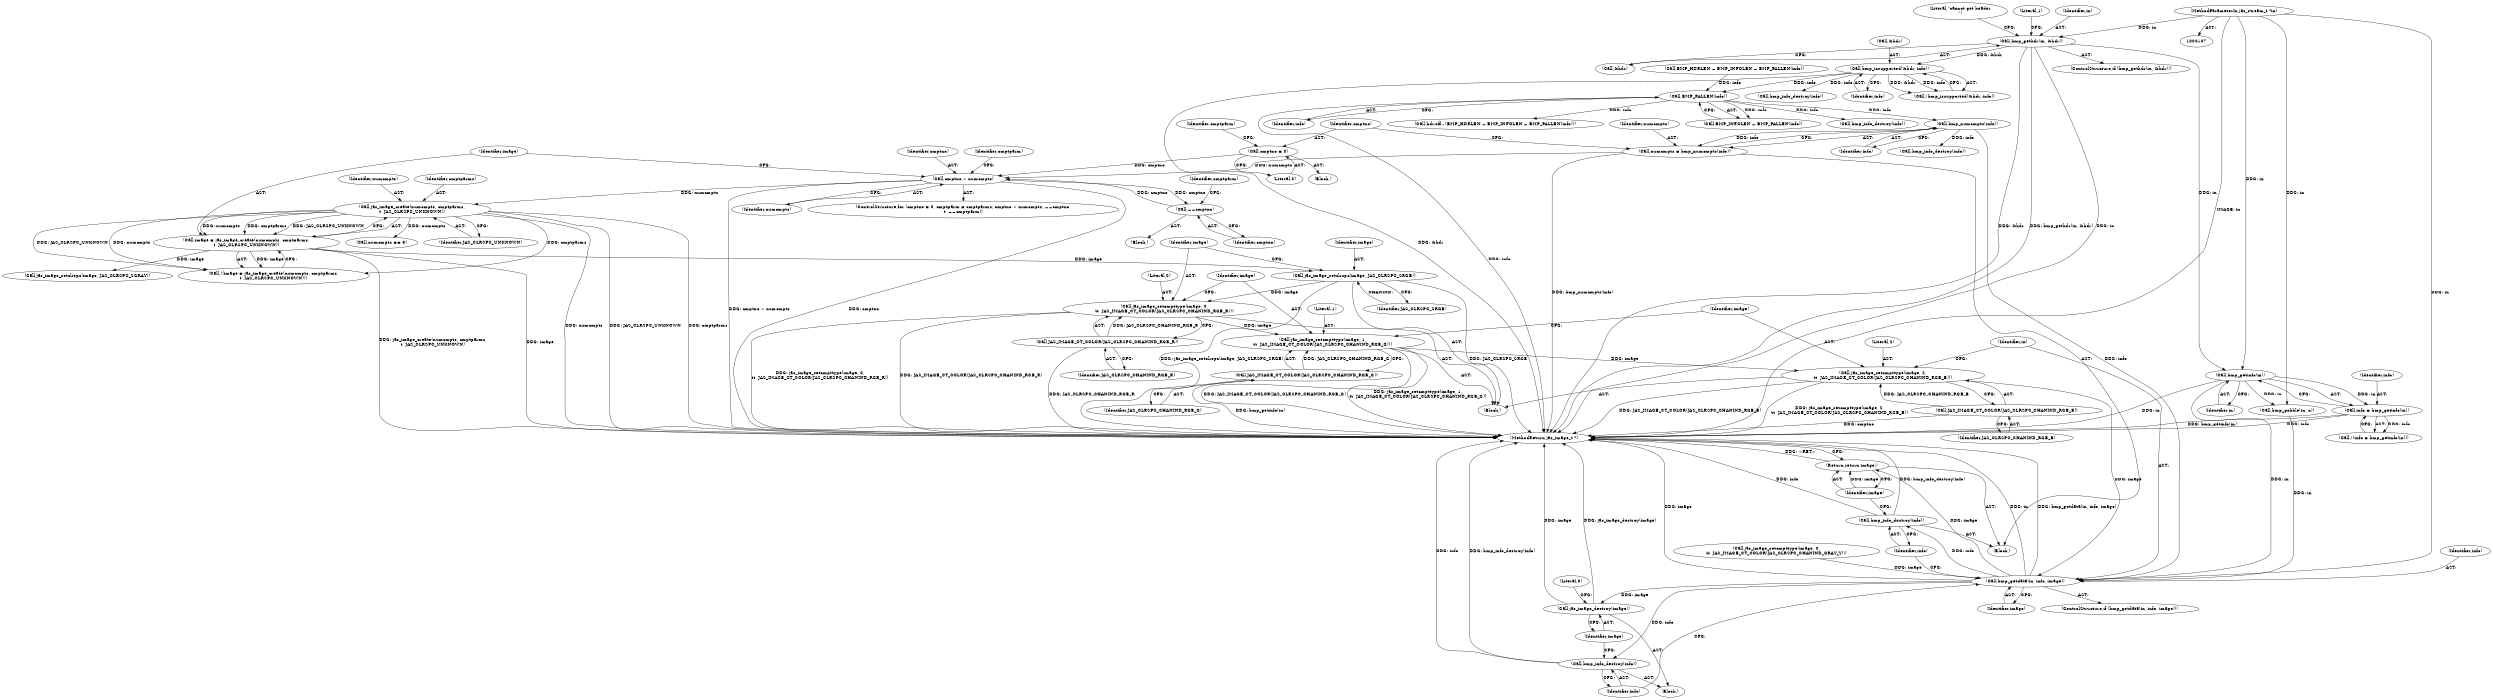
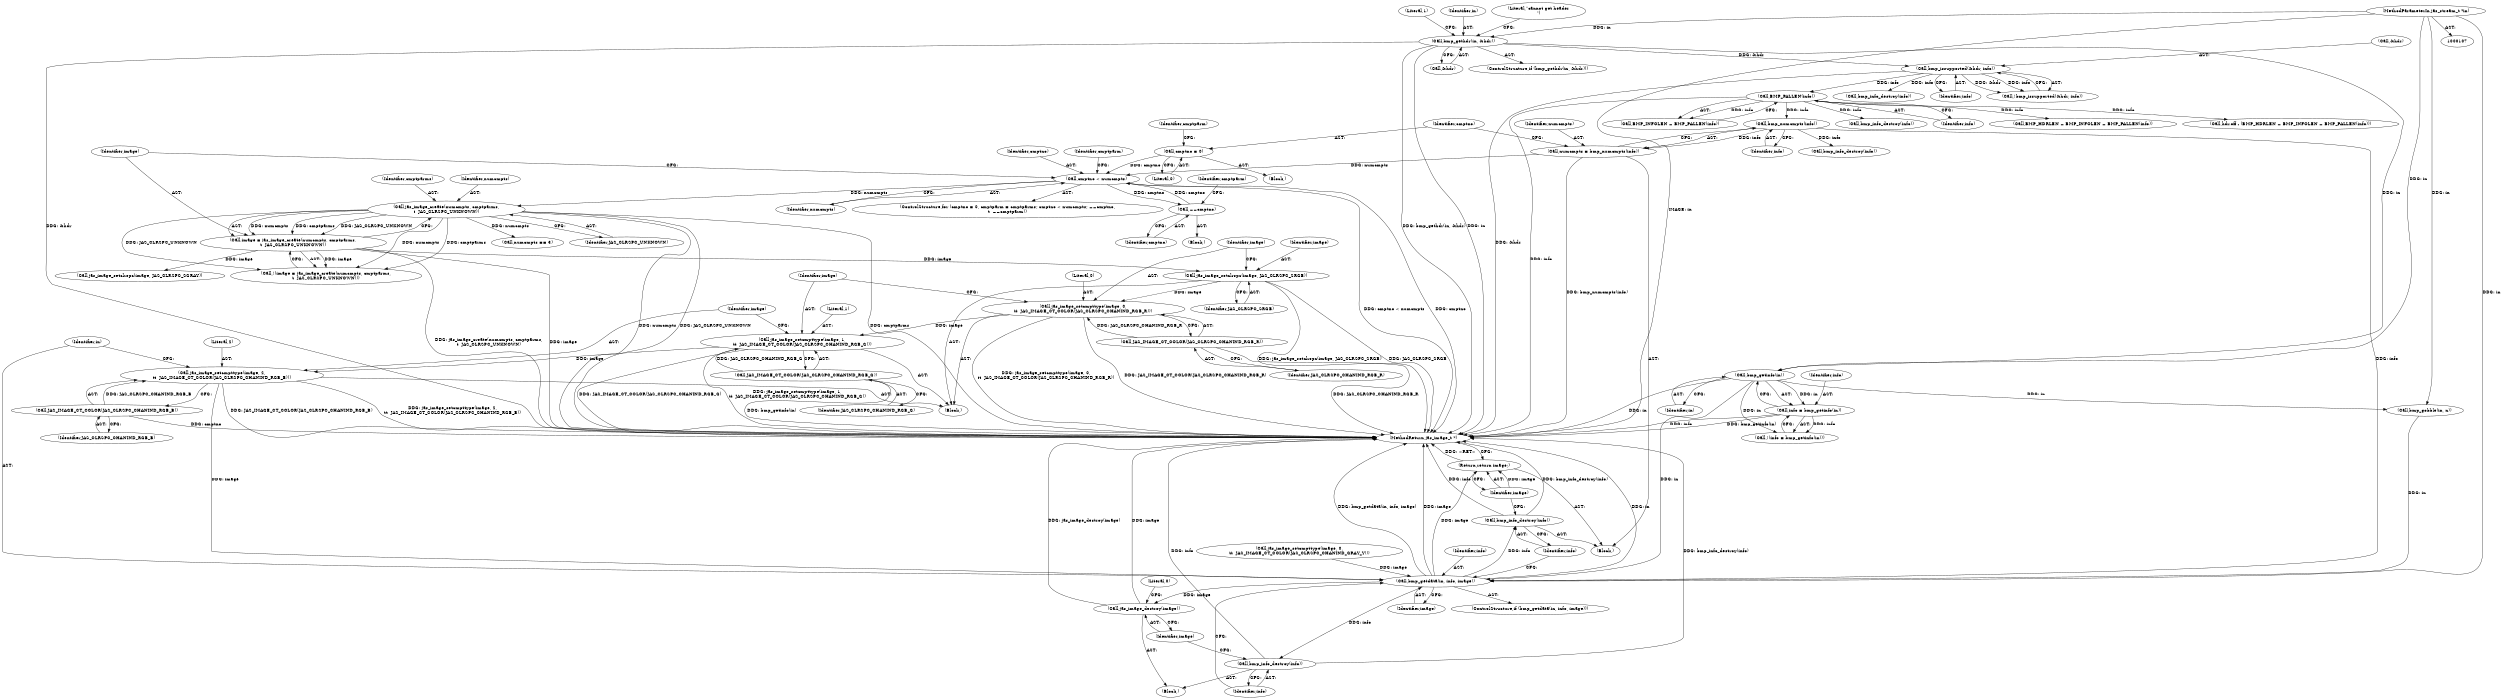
edge "(Call,BMP_HDRLEN + BMP_INFOLEN + BMP_PALLEN(info))" -> "(Call,BMP_PALLEN(info))": reversed
edge "(Identifier,JAS_CLRSPC_SRGB)" -> "(Call,jas_image_setclrspc(image, JAS_CLRSPC_SRGB))": label "CHANIND: " -> "AST: "
edge "(Call,bmp_getinfo(in))" -> "(Call,!(info = bmp_getinfo(in)))": added, label "DDG: in"
